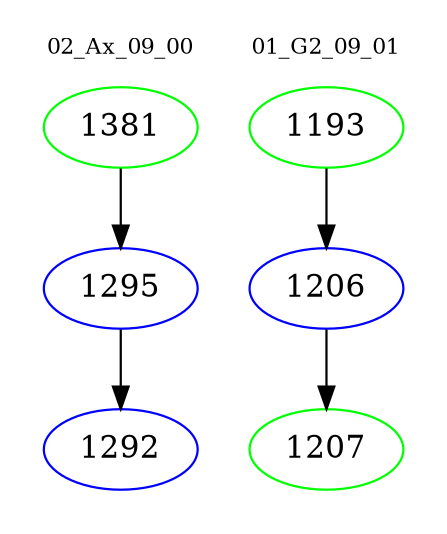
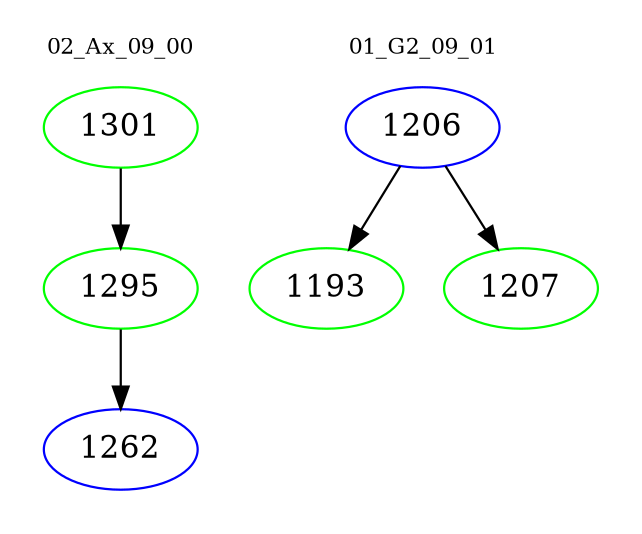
node "1381": label "1381" -> "1301"
edge "1193" -> "1206": reversed
node "1295": color blue -> green
node "1292": label "1292" -> "1262"
